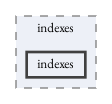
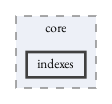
cluster "indexes": label "indexes" -> "core"
